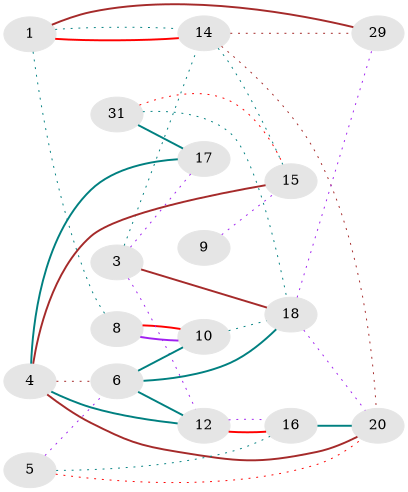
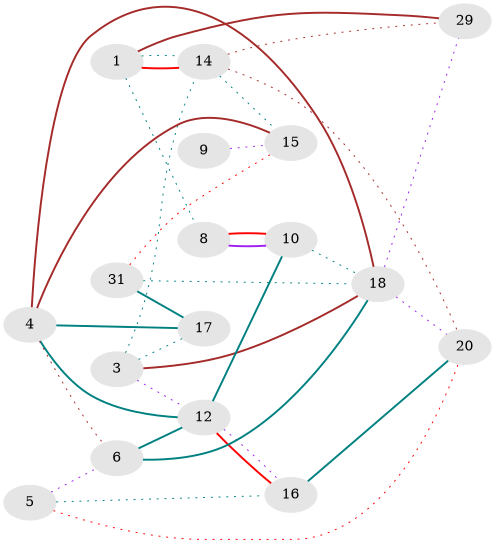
edge "17" -- "3": color purple -> teal
edge "10" -- "6": now "10" -- "12"
edge "4" -- "20": now "4" -- "18"
